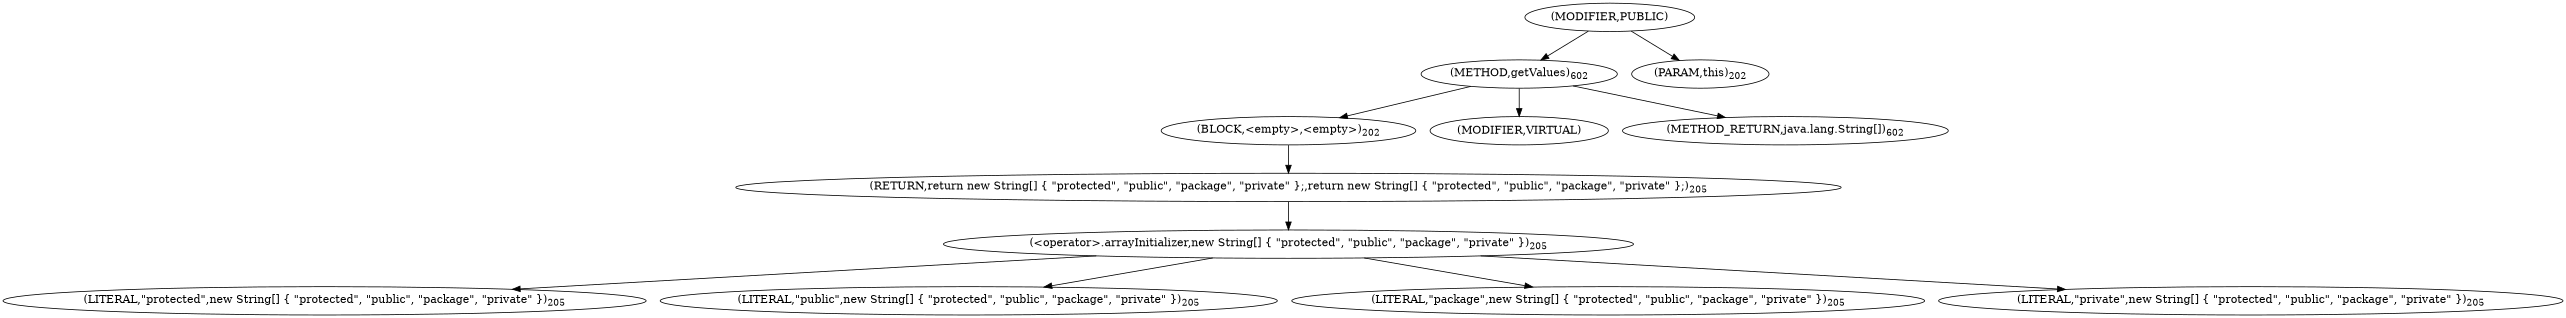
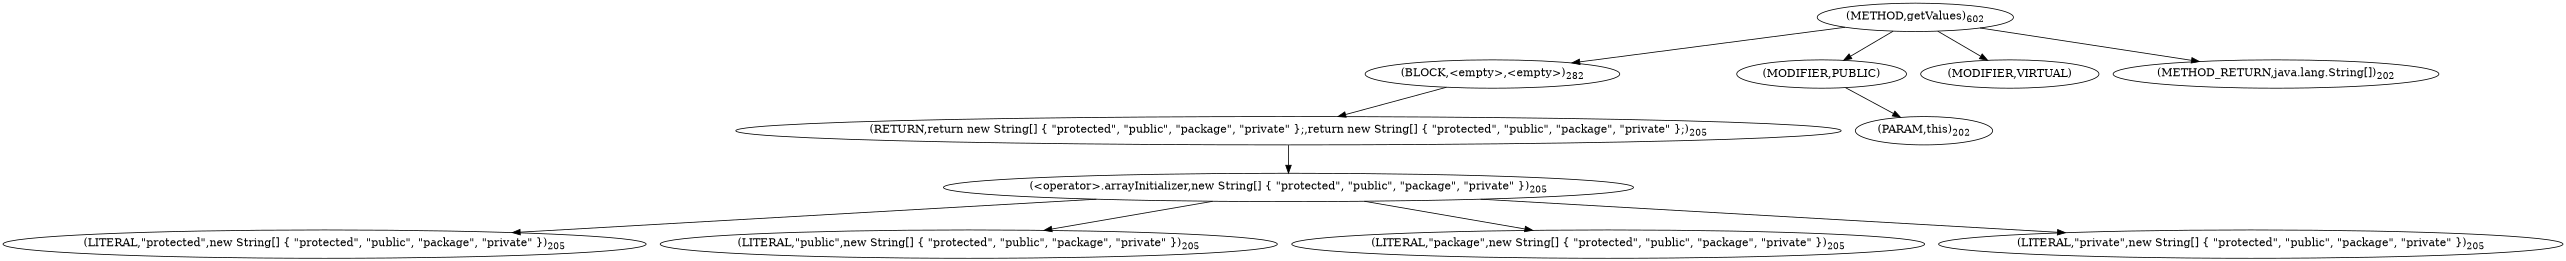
edge "(MODIFIER,PUBLIC)" -> "(METHOD,getValues)": reversed
node "(BLOCK,<empty>,<empty>)": text "202" -> "282"
node "(METHOD_RETURN,java.lang.String[])": text "602" -> "202"
